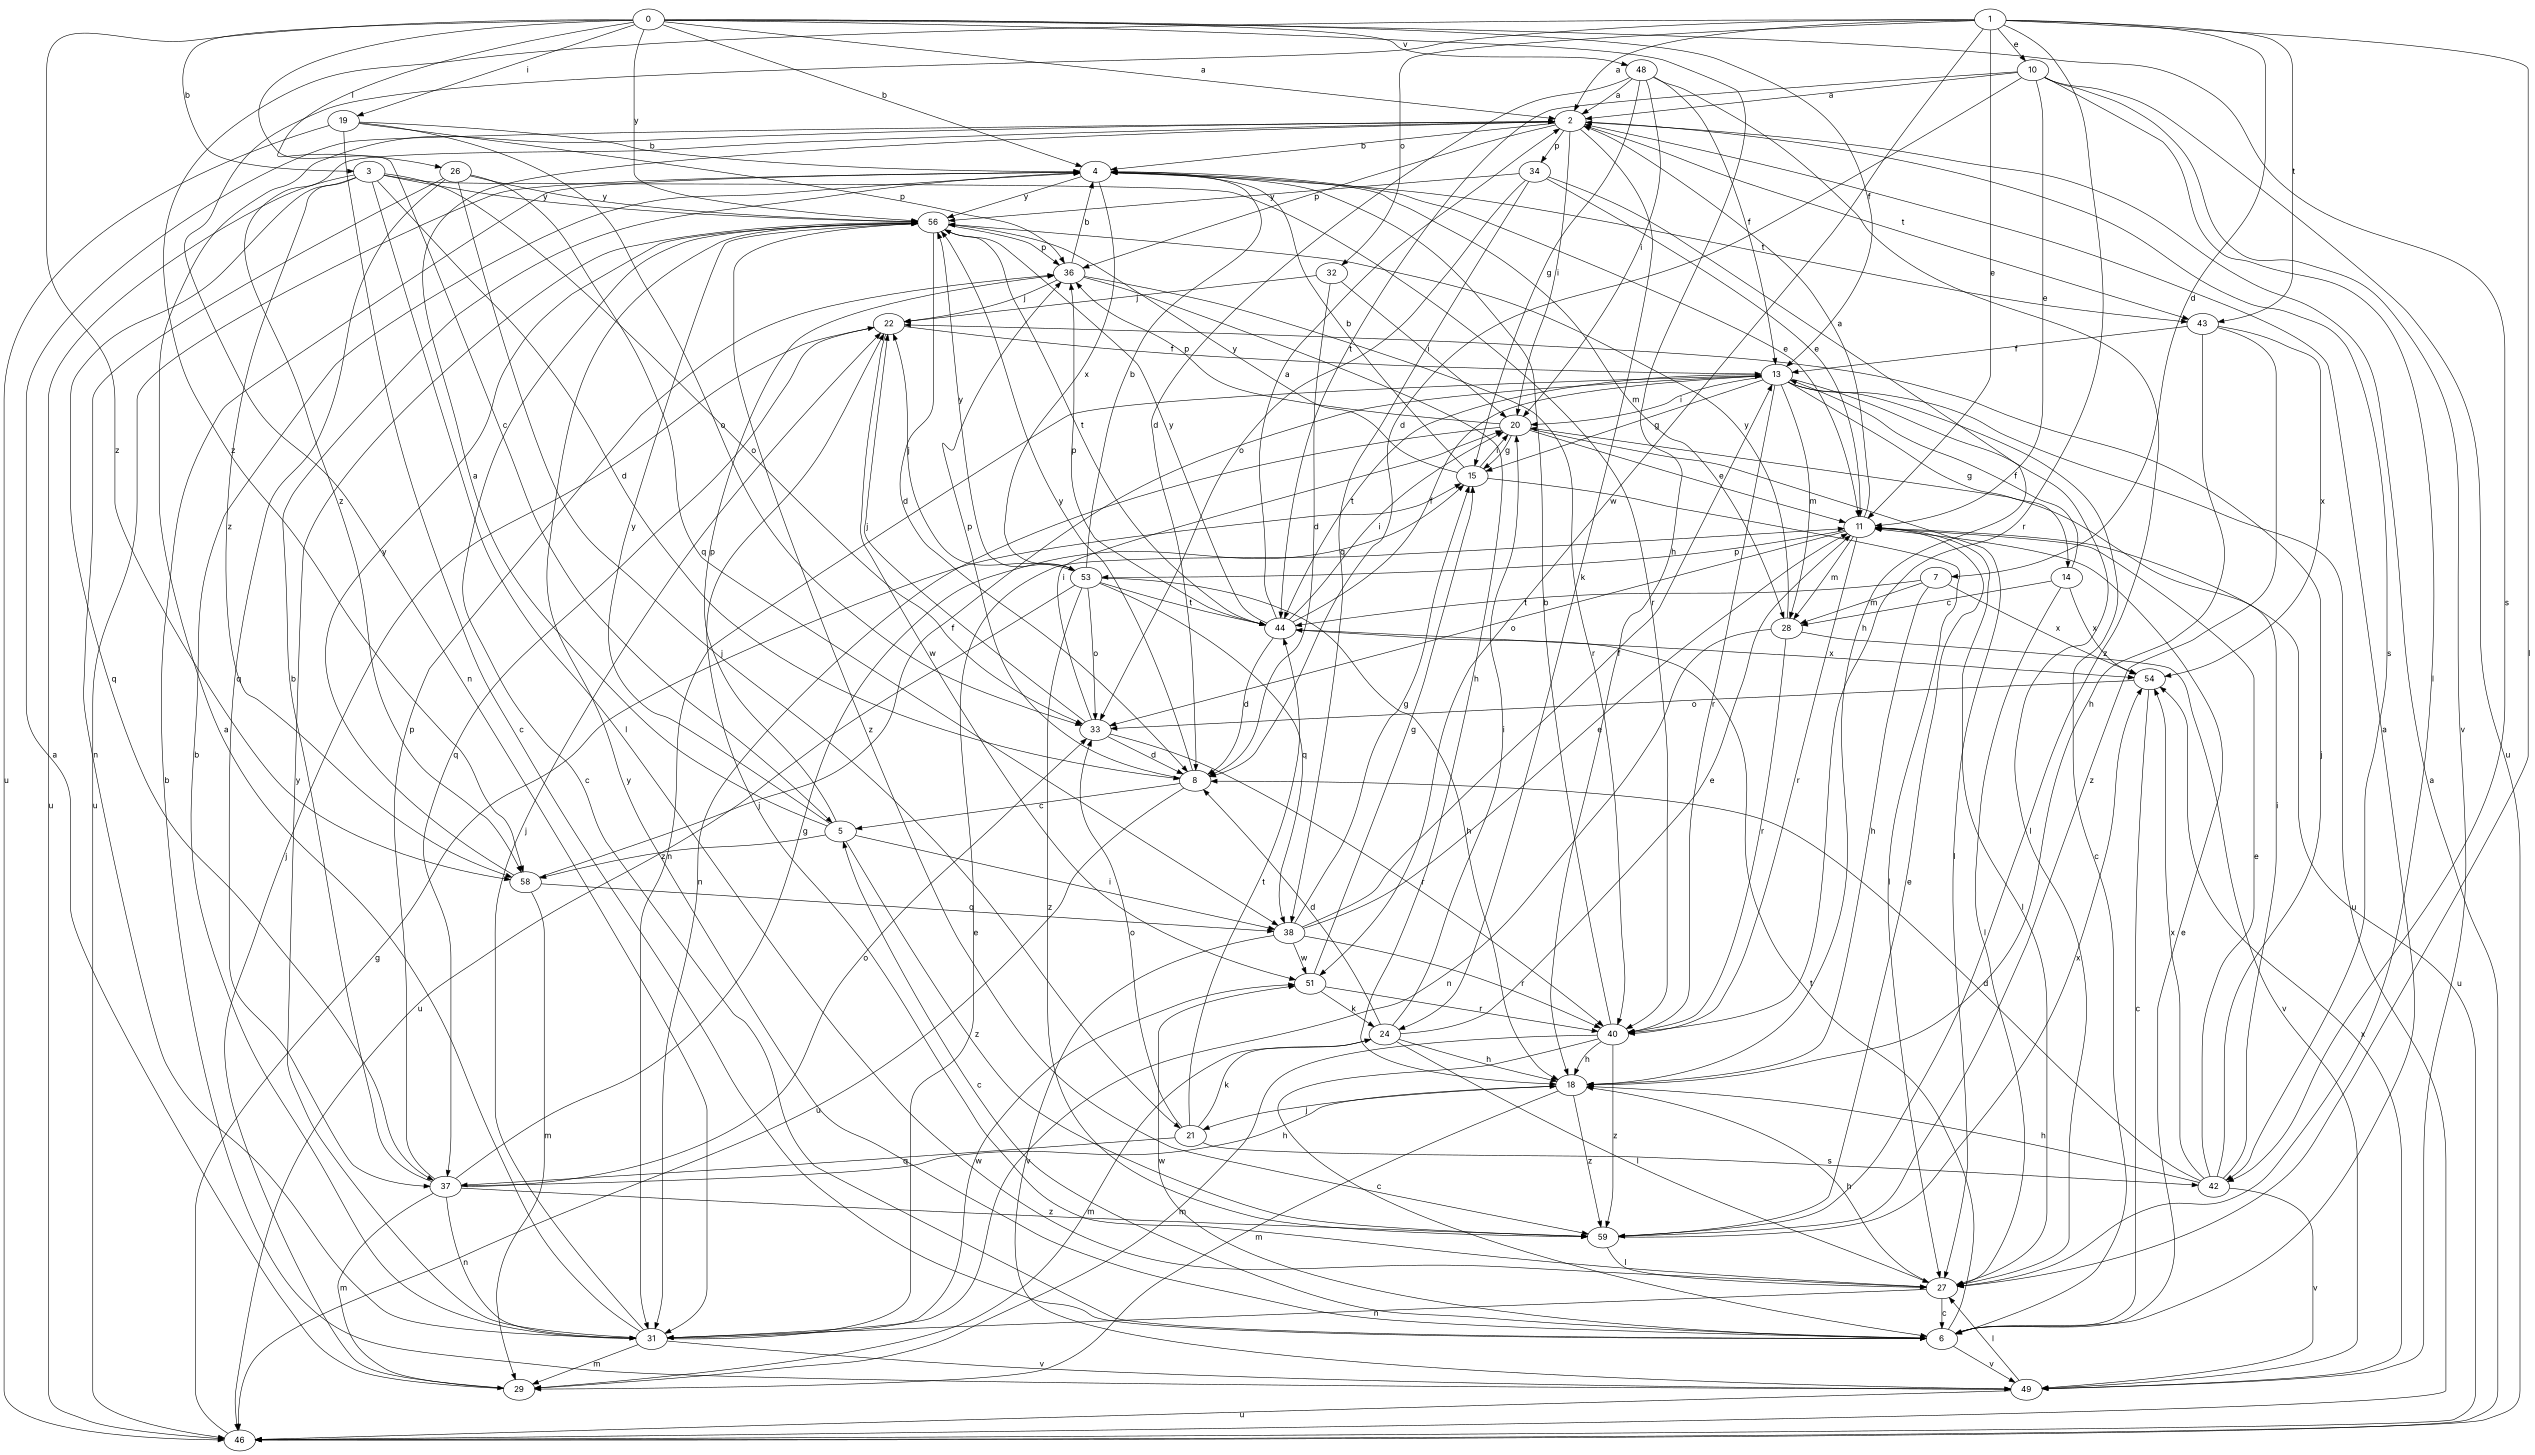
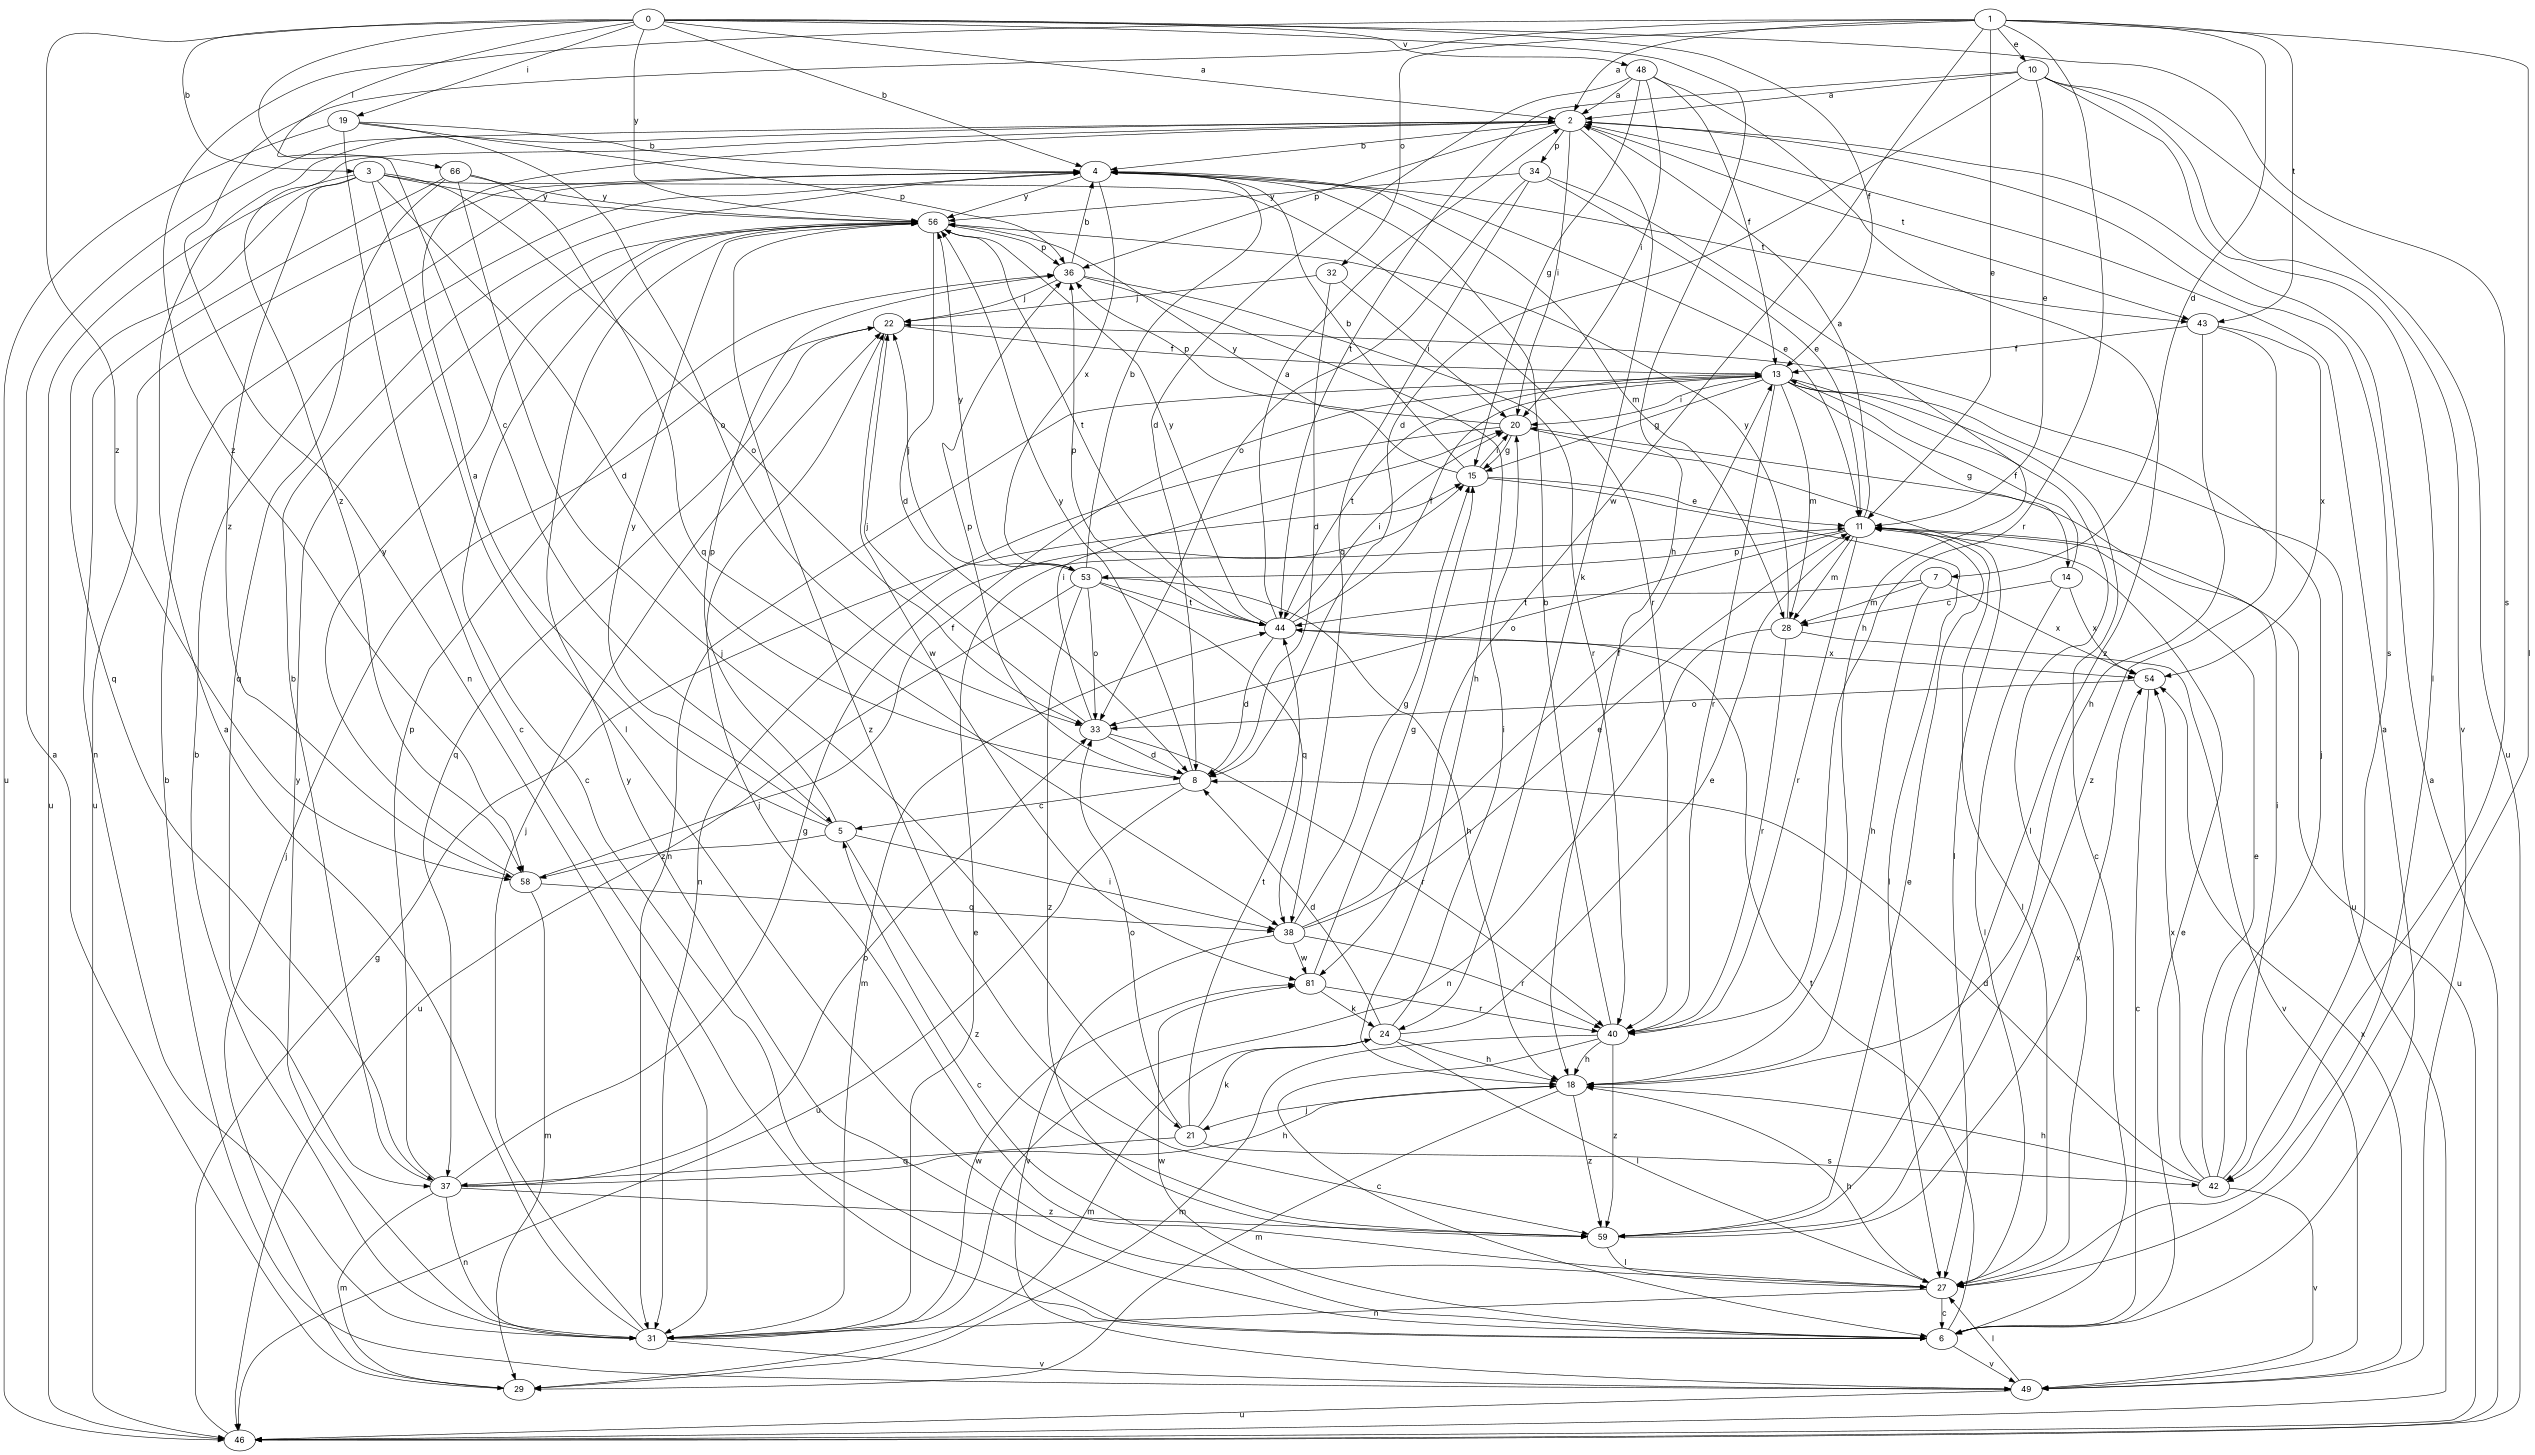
node "26": label "26" -> "66"
edge "20" -> "11": now "15" -> "11"
node "51": label "51" -> "81"
edge "31" -> "29": now "31" -> "44"
